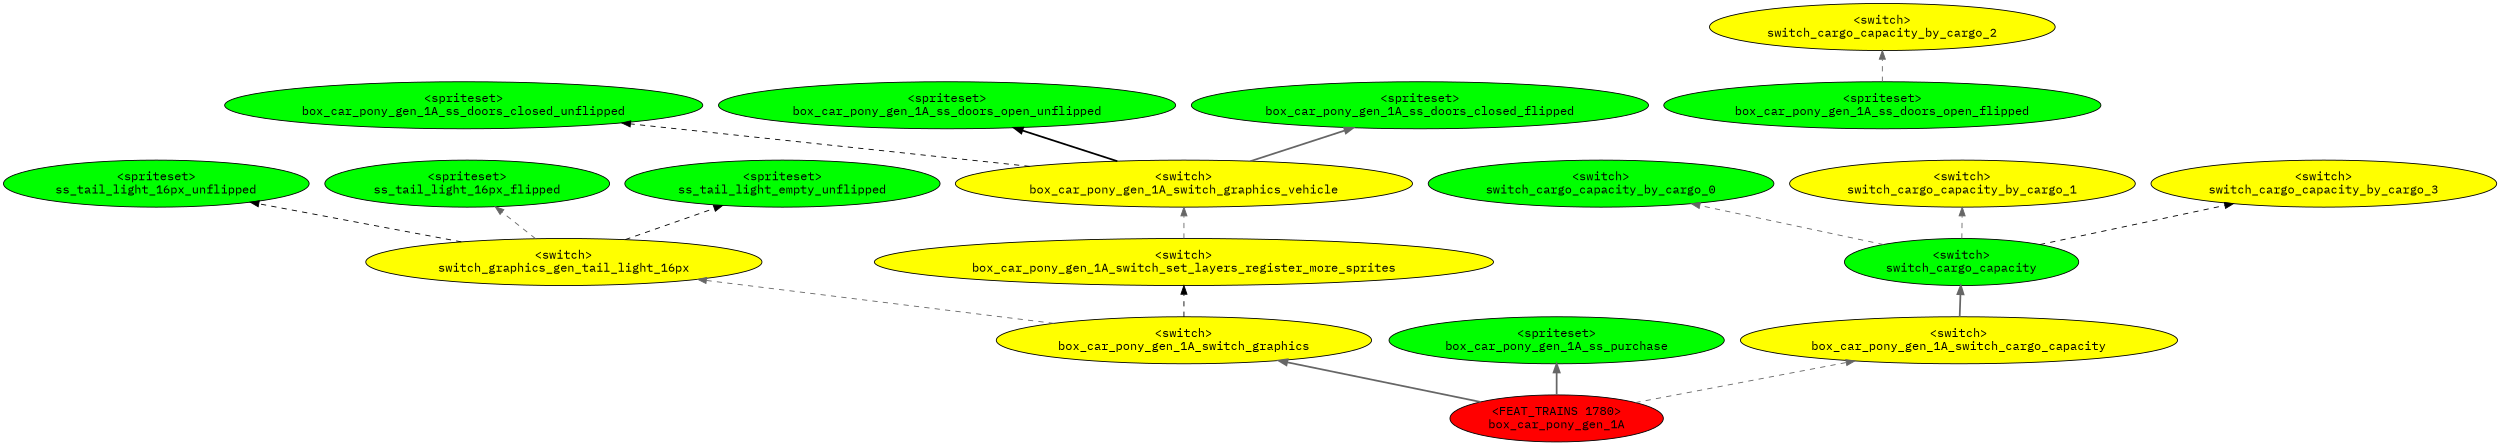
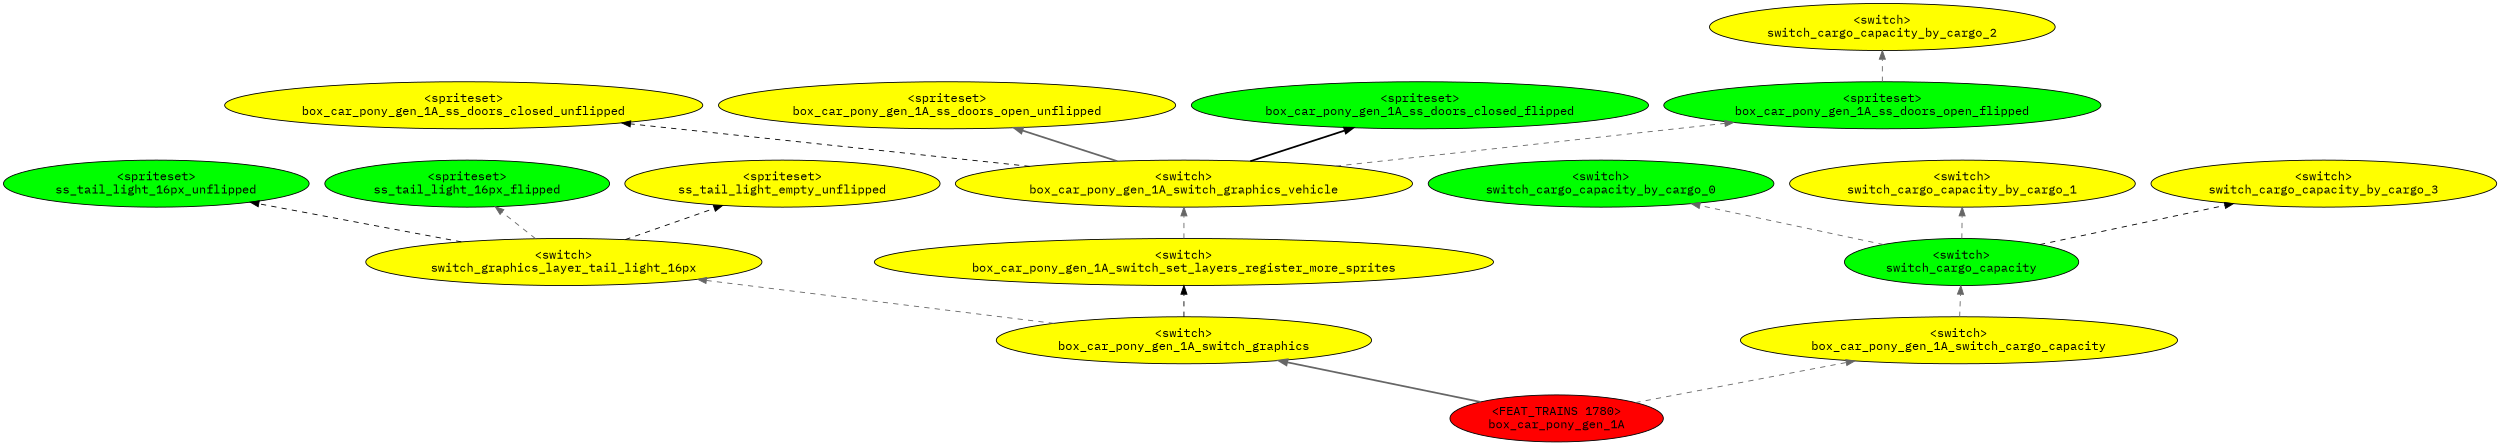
node "<spriteset> box_car_pony_gen_1A_ss_doors_closed_unflipped": fillcolor green -> yellow
node "<spriteset> box_car_pony_gen_1A_ss_doors_open_unflipped": fillcolor green -> yellow
edge "<switch> box_car_pony_gen_1A_switch_graphics_vehicle" -> "<spriteset> box_car_pony_gen_1A_ss_doors_open_flipped": added
edge "<switch> box_car_pony_gen_1A_switch_graphics_vehicle" -> "<spriteset> box_car_pony_gen_1A_ss_doors_open_unflipped": color black -> gray40
edge "<switch> box_car_pony_gen_1A_switch_graphics_vehicle" -> "<spriteset> box_car_pony_gen_1A_ss_doors_closed_flipped": color gray40 -> black
node "<spriteset> ss_tail_light_empty_unflipped": fillcolor green -> yellow
node "<switch> switch_graphics_gen_tail_light_16px": label "<switch> switch_graphics_gen_tail_light_16px" -> "<switch> switch_graphics_layer_tail_light_16px"
edge "<switch> box_car_pony_gen_1A_switch_cargo_capacity" -> "<switch> switch_cargo_capacity": style bold -> dashed
node "<spriteset> box_car_pony_gen_1A_ss_purchase": removed
